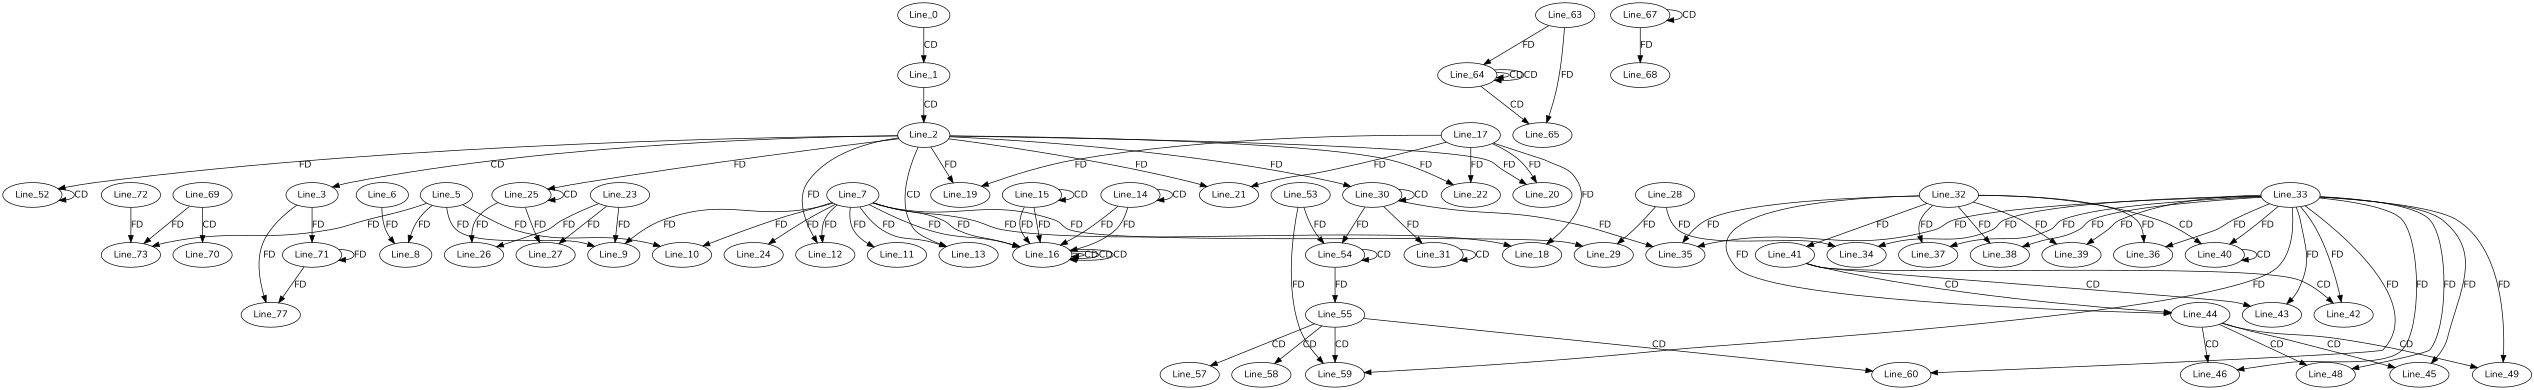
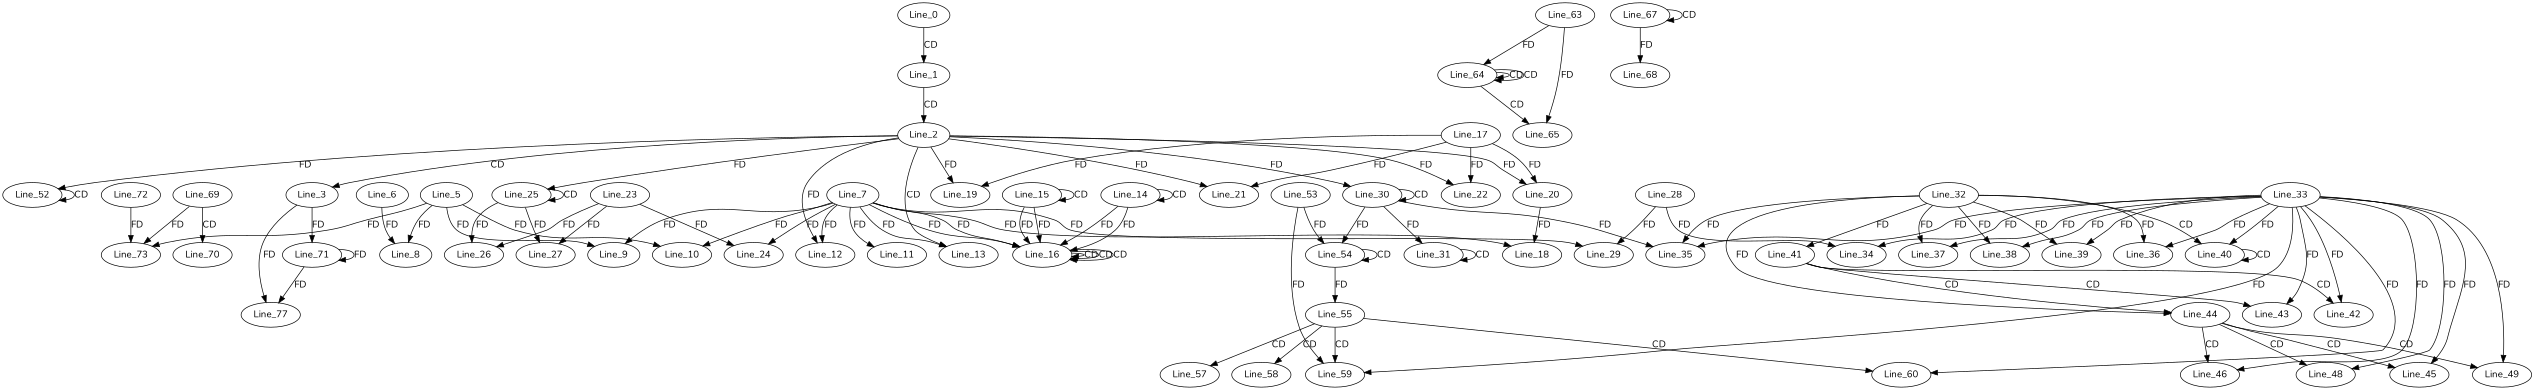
edge "Line_17" -> "Line_18": now "Line_20" -> "Line_18"
edge "Line_23" -> "Line_9": now "Line_23" -> "Line_24"
